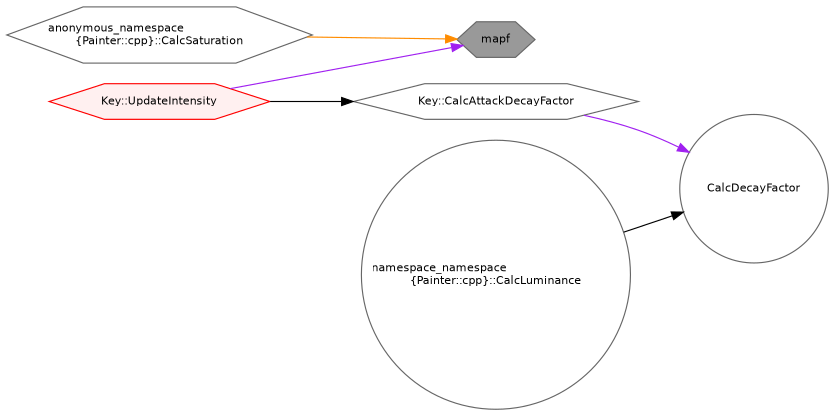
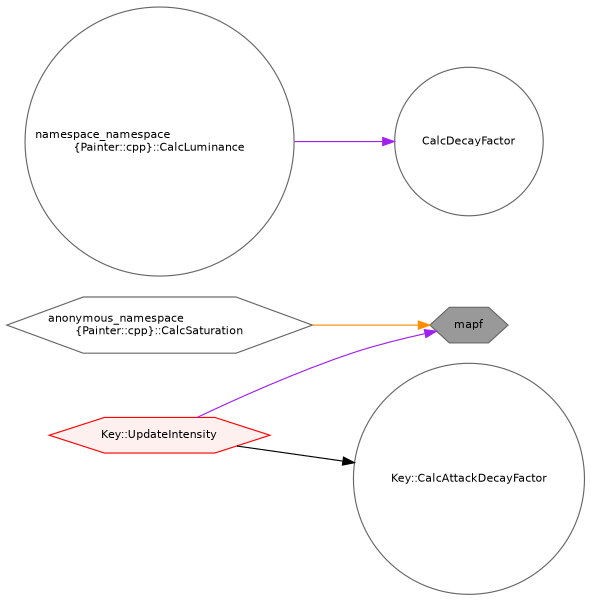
node "Key::CalcAttackDecayFactor": shape hexagon -> circle
edge "Key::CalcAttackDecayFactor" -> "CalcDecayFactor": removed
edge "namespace_namespace {Painter::cpp}::CalcLuminance" -> "CalcDecayFactor": color black -> purple
